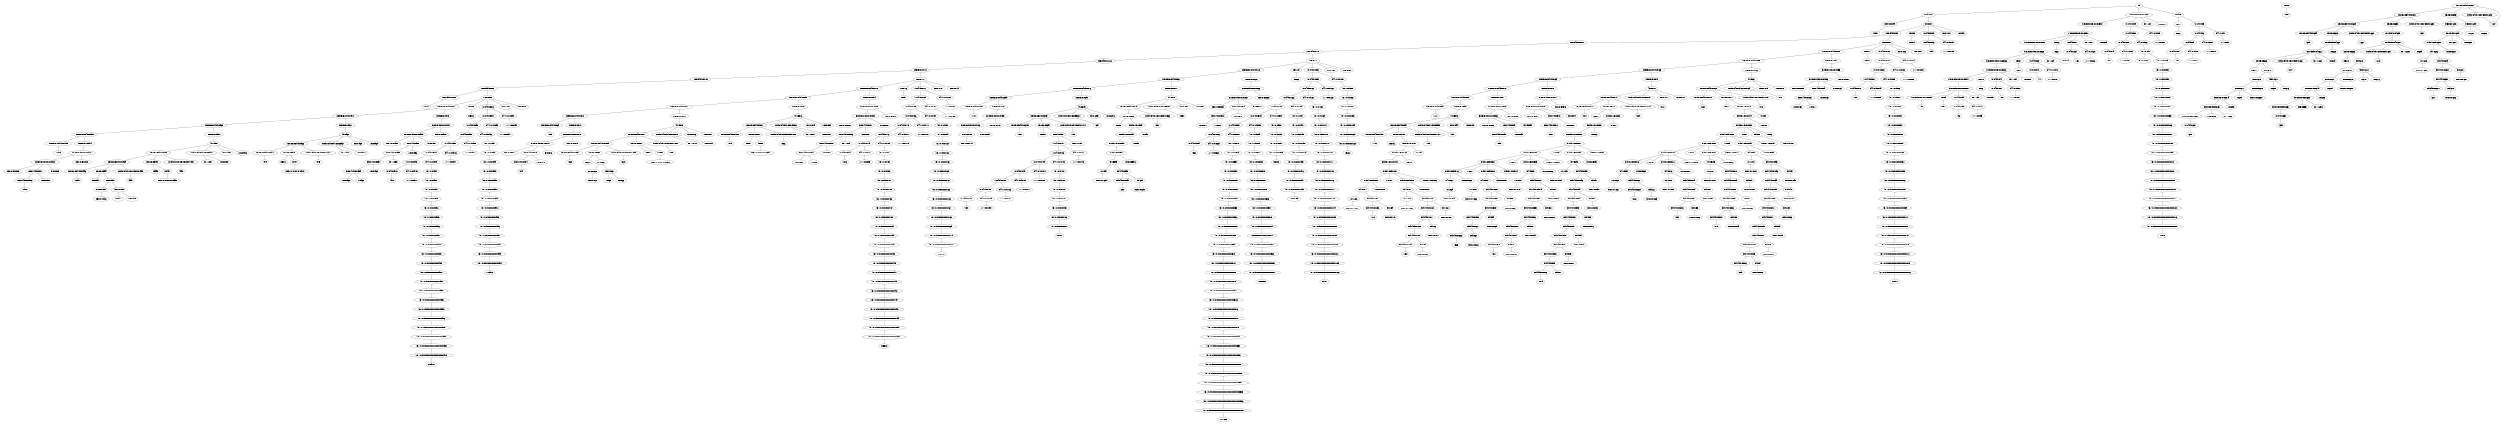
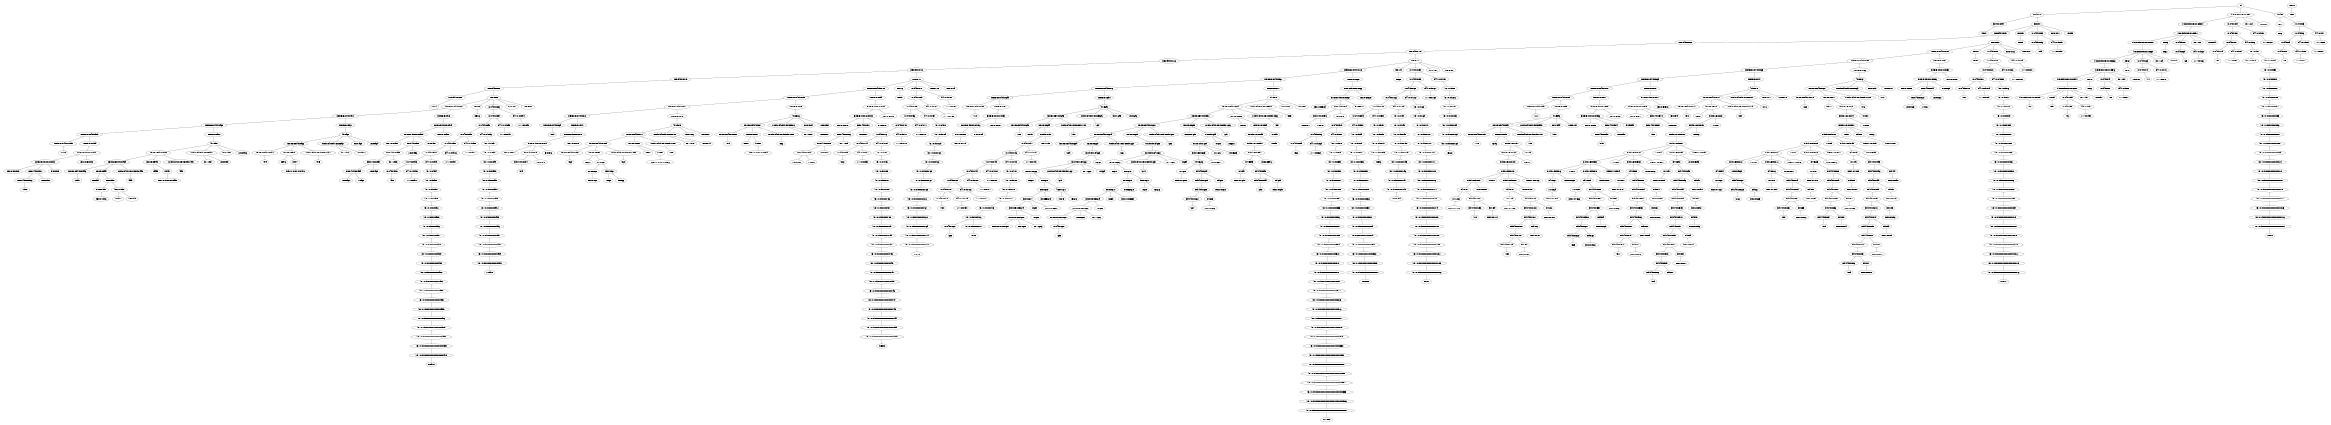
edge "sentence_list_584" -- "λ607": now "sentence_list_584" -- "sentence_list579"
edge "goto_target__684" -- "wordlist687": now "keyword_____716" -- "wordlist687"
